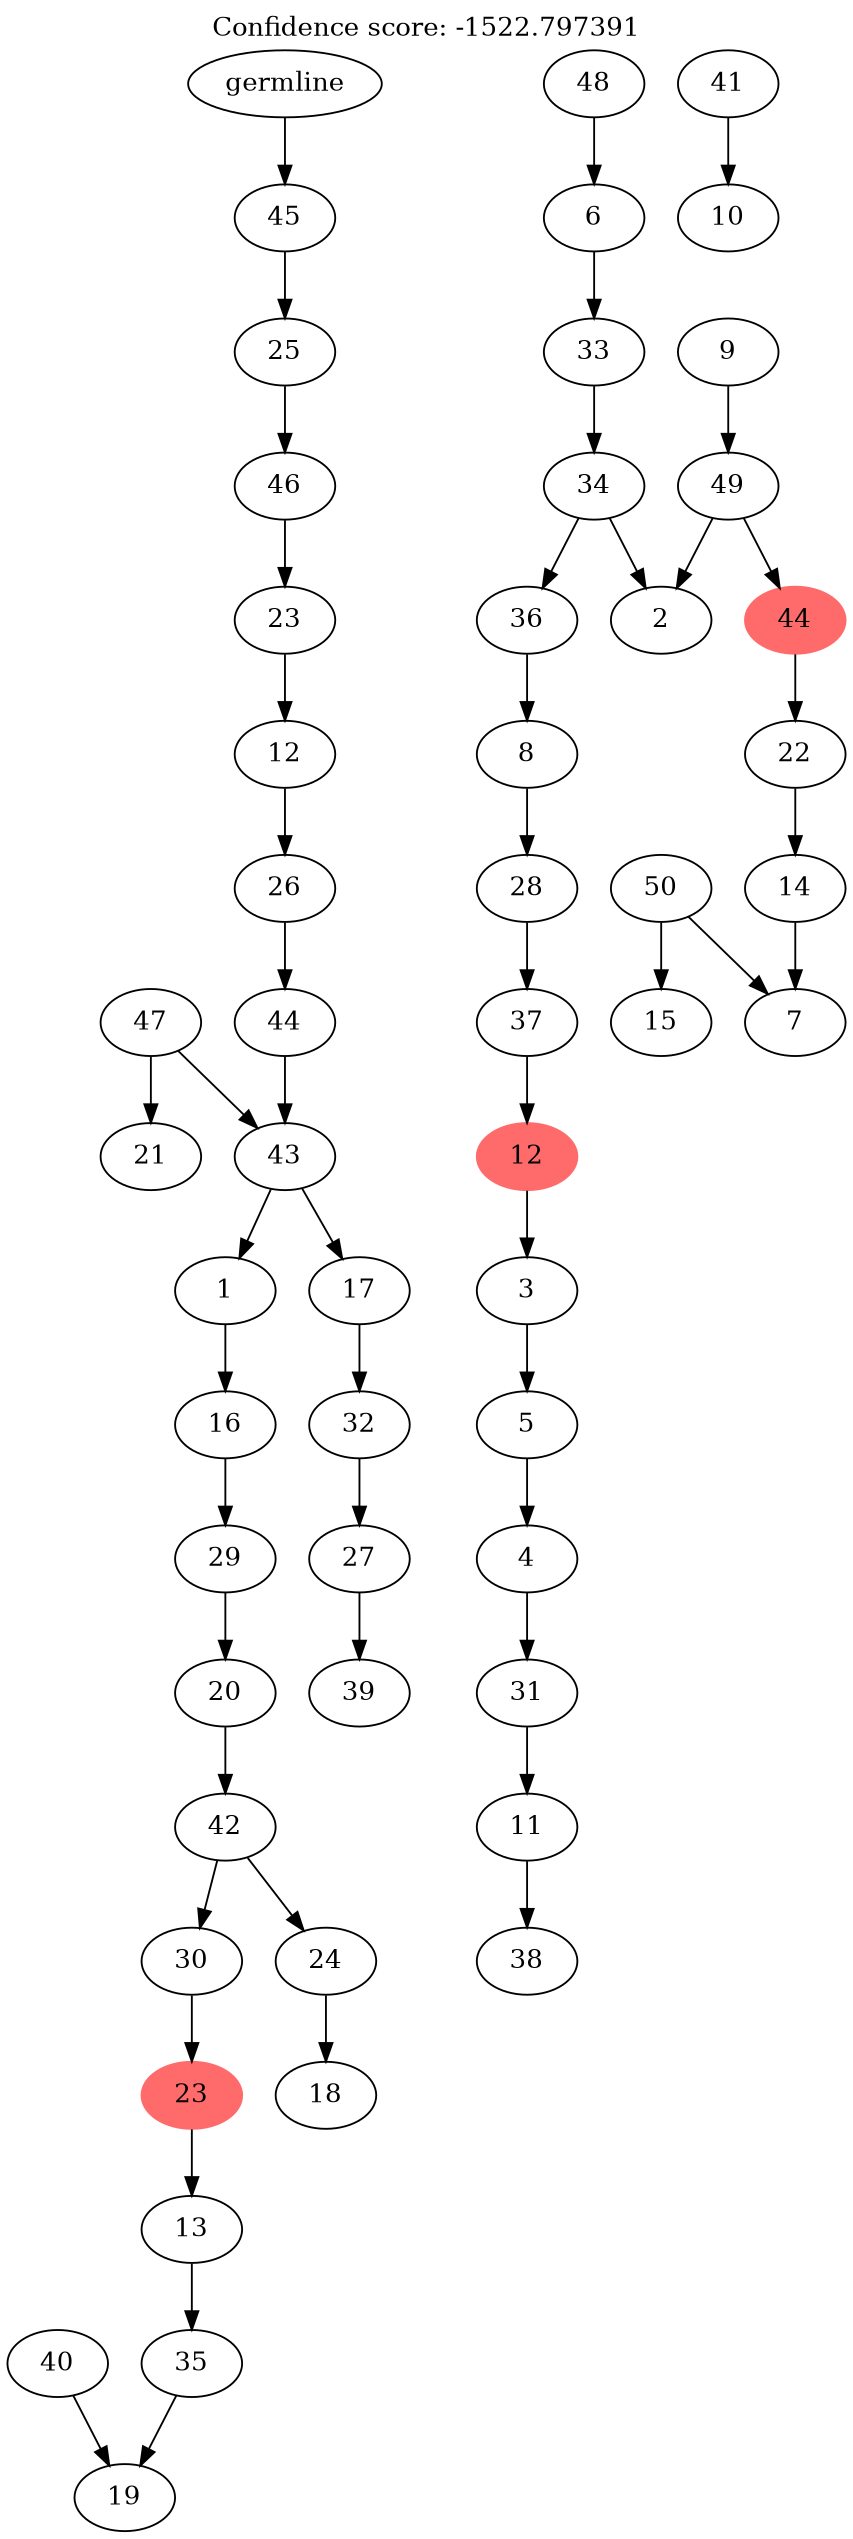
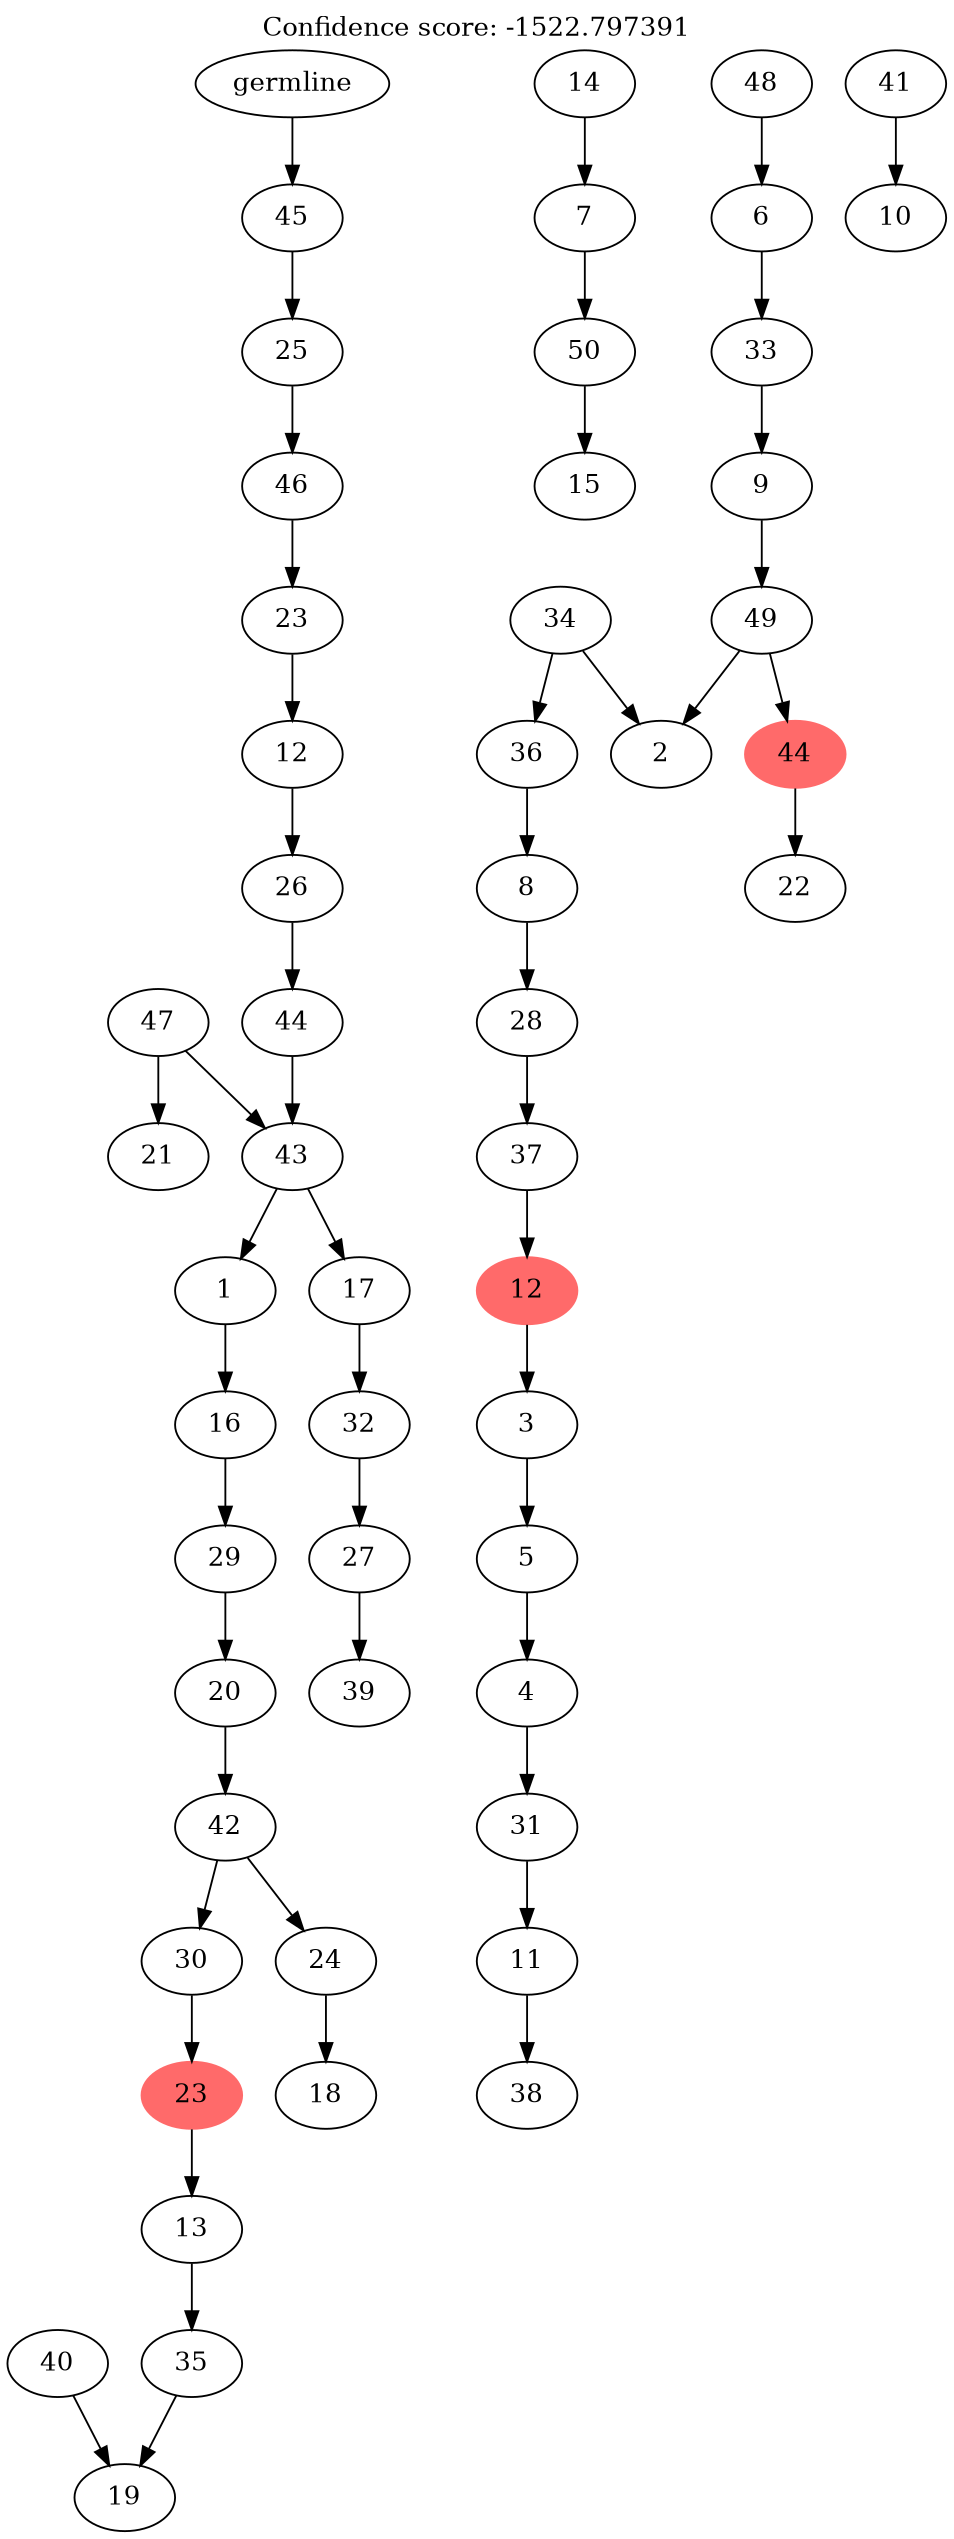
edge "33" -> "34": now "33" -> "9"
edge "22" -> "14": removed
edge "50" -> "7": reversed
